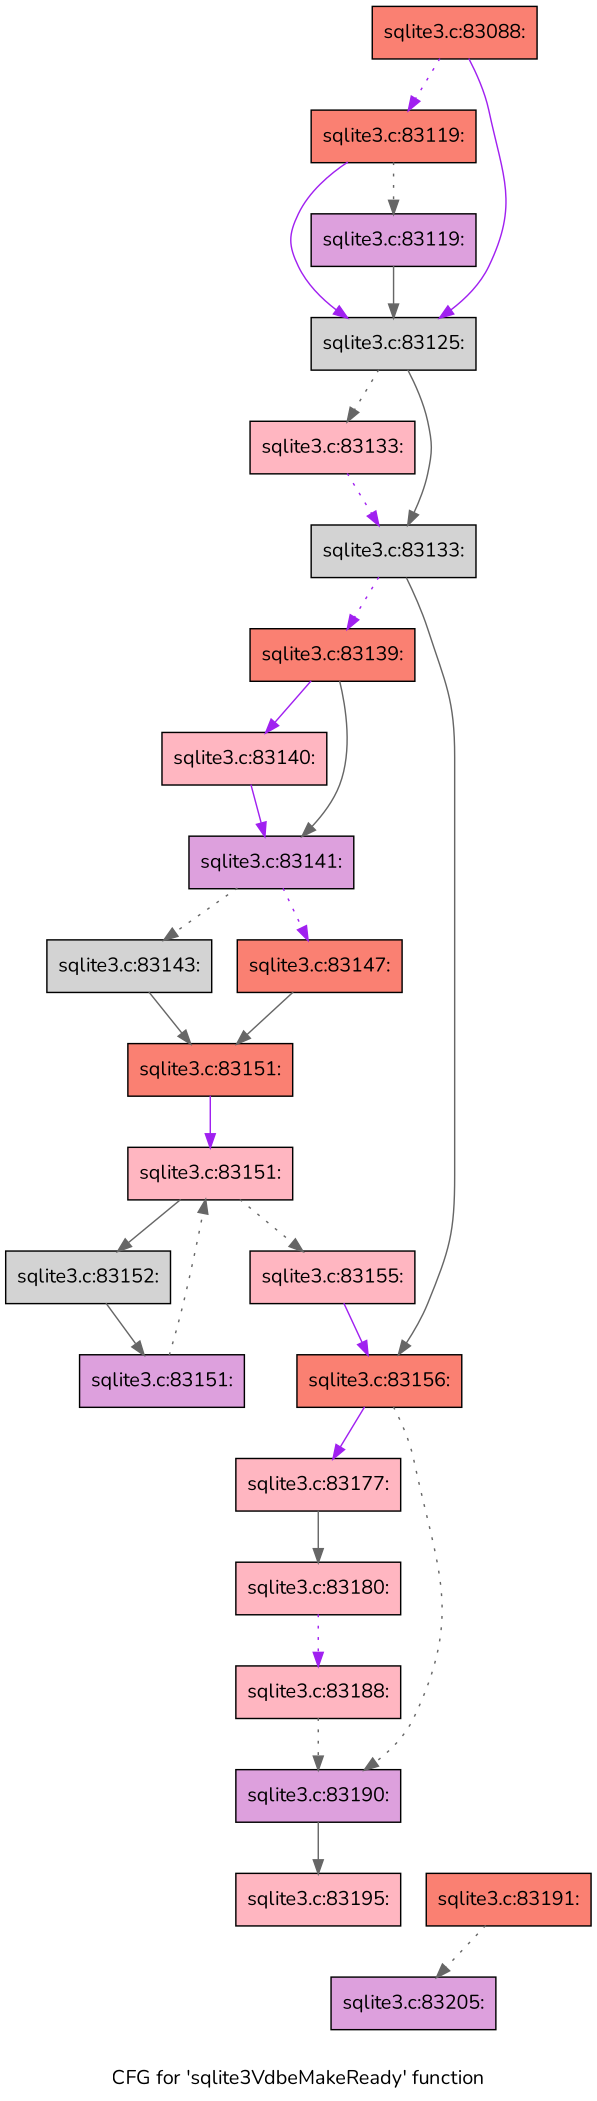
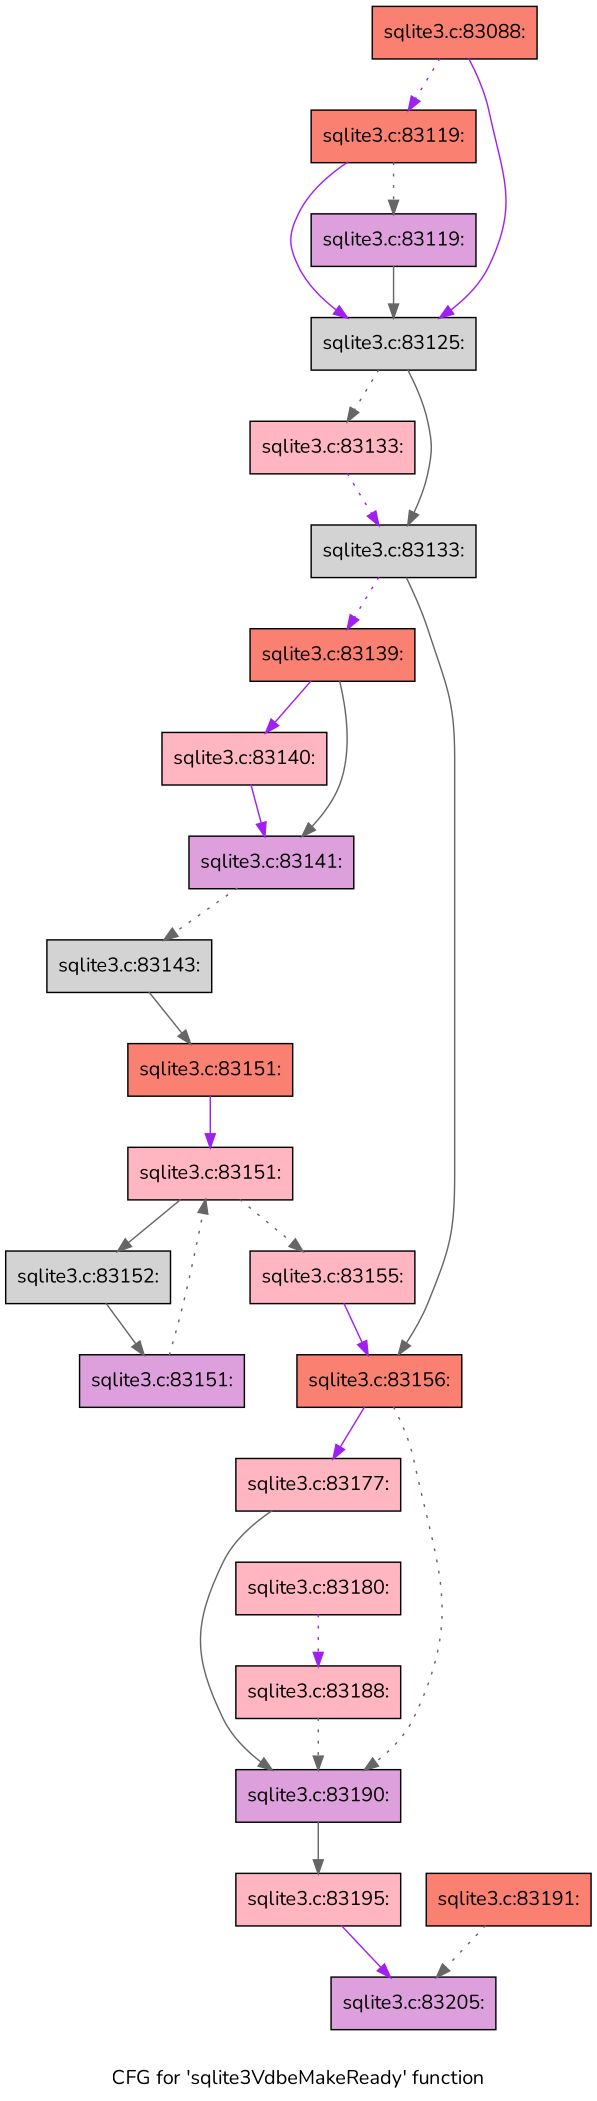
node "sqlite3.c:83147:": removed
edge "sqlite3.c:83177:" -> "sqlite3.c:83180:": now "sqlite3.c:83177:" -> "sqlite3.c:83190:"
edge "sqlite3.c:83195:" -> "sqlite3.c:83205:": added
